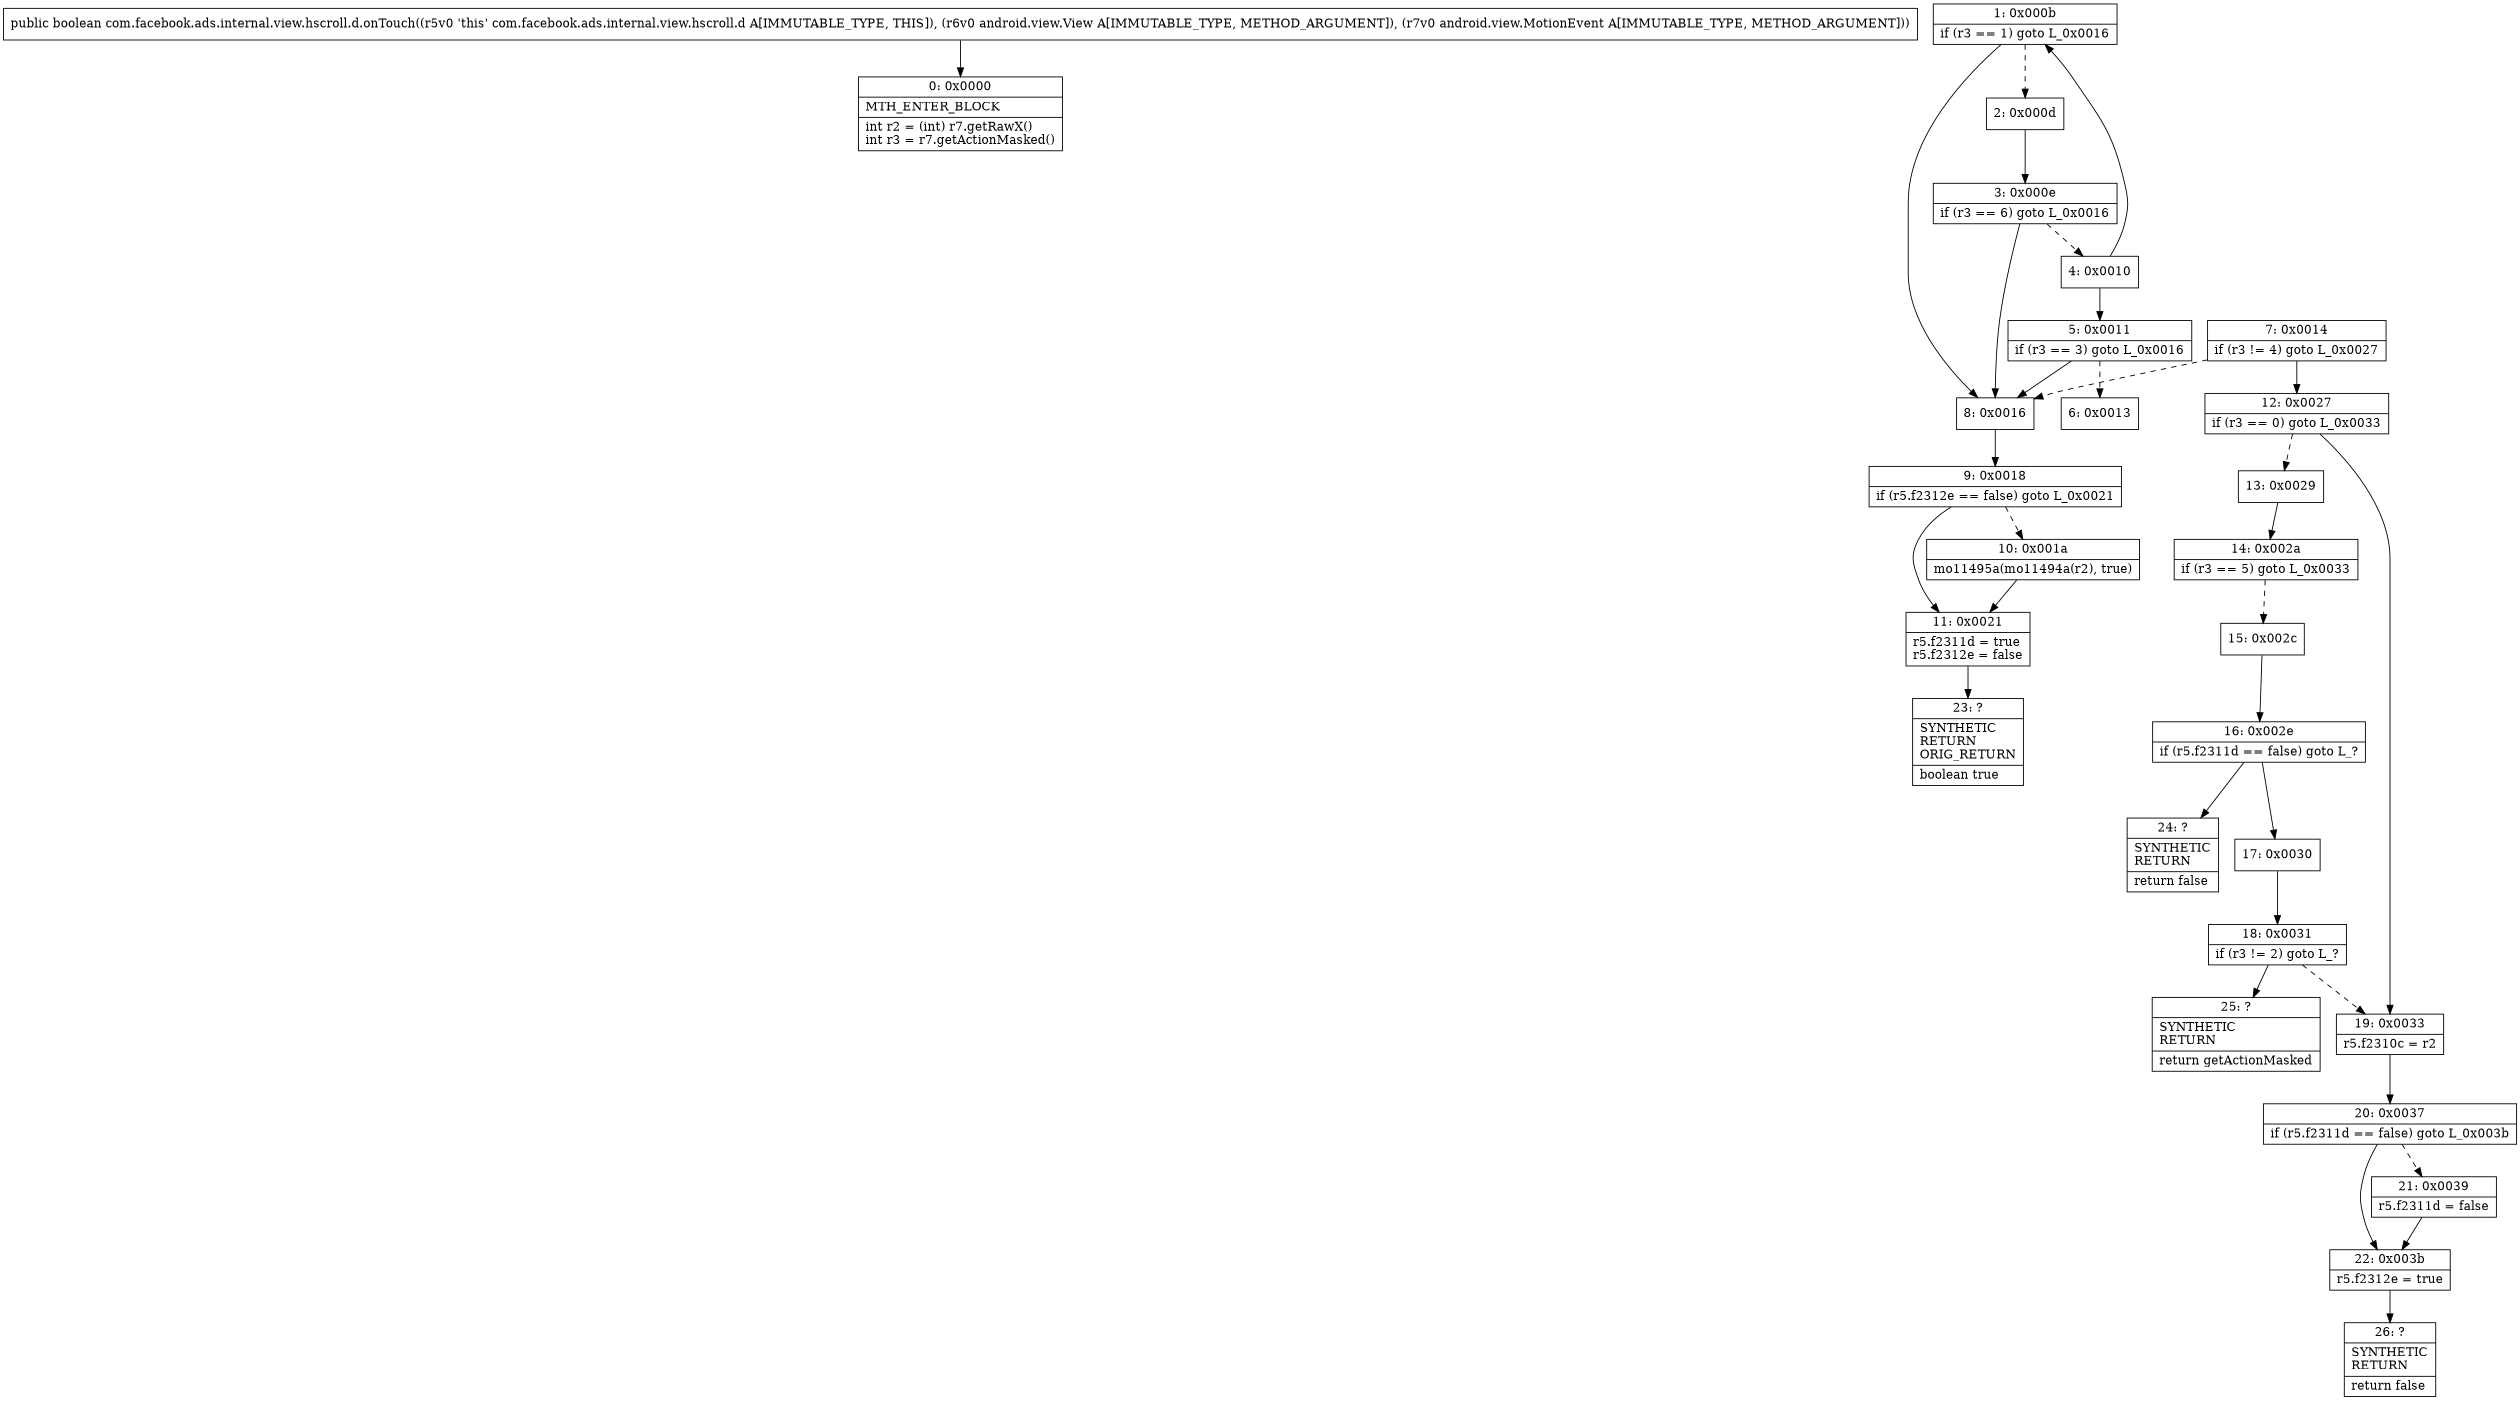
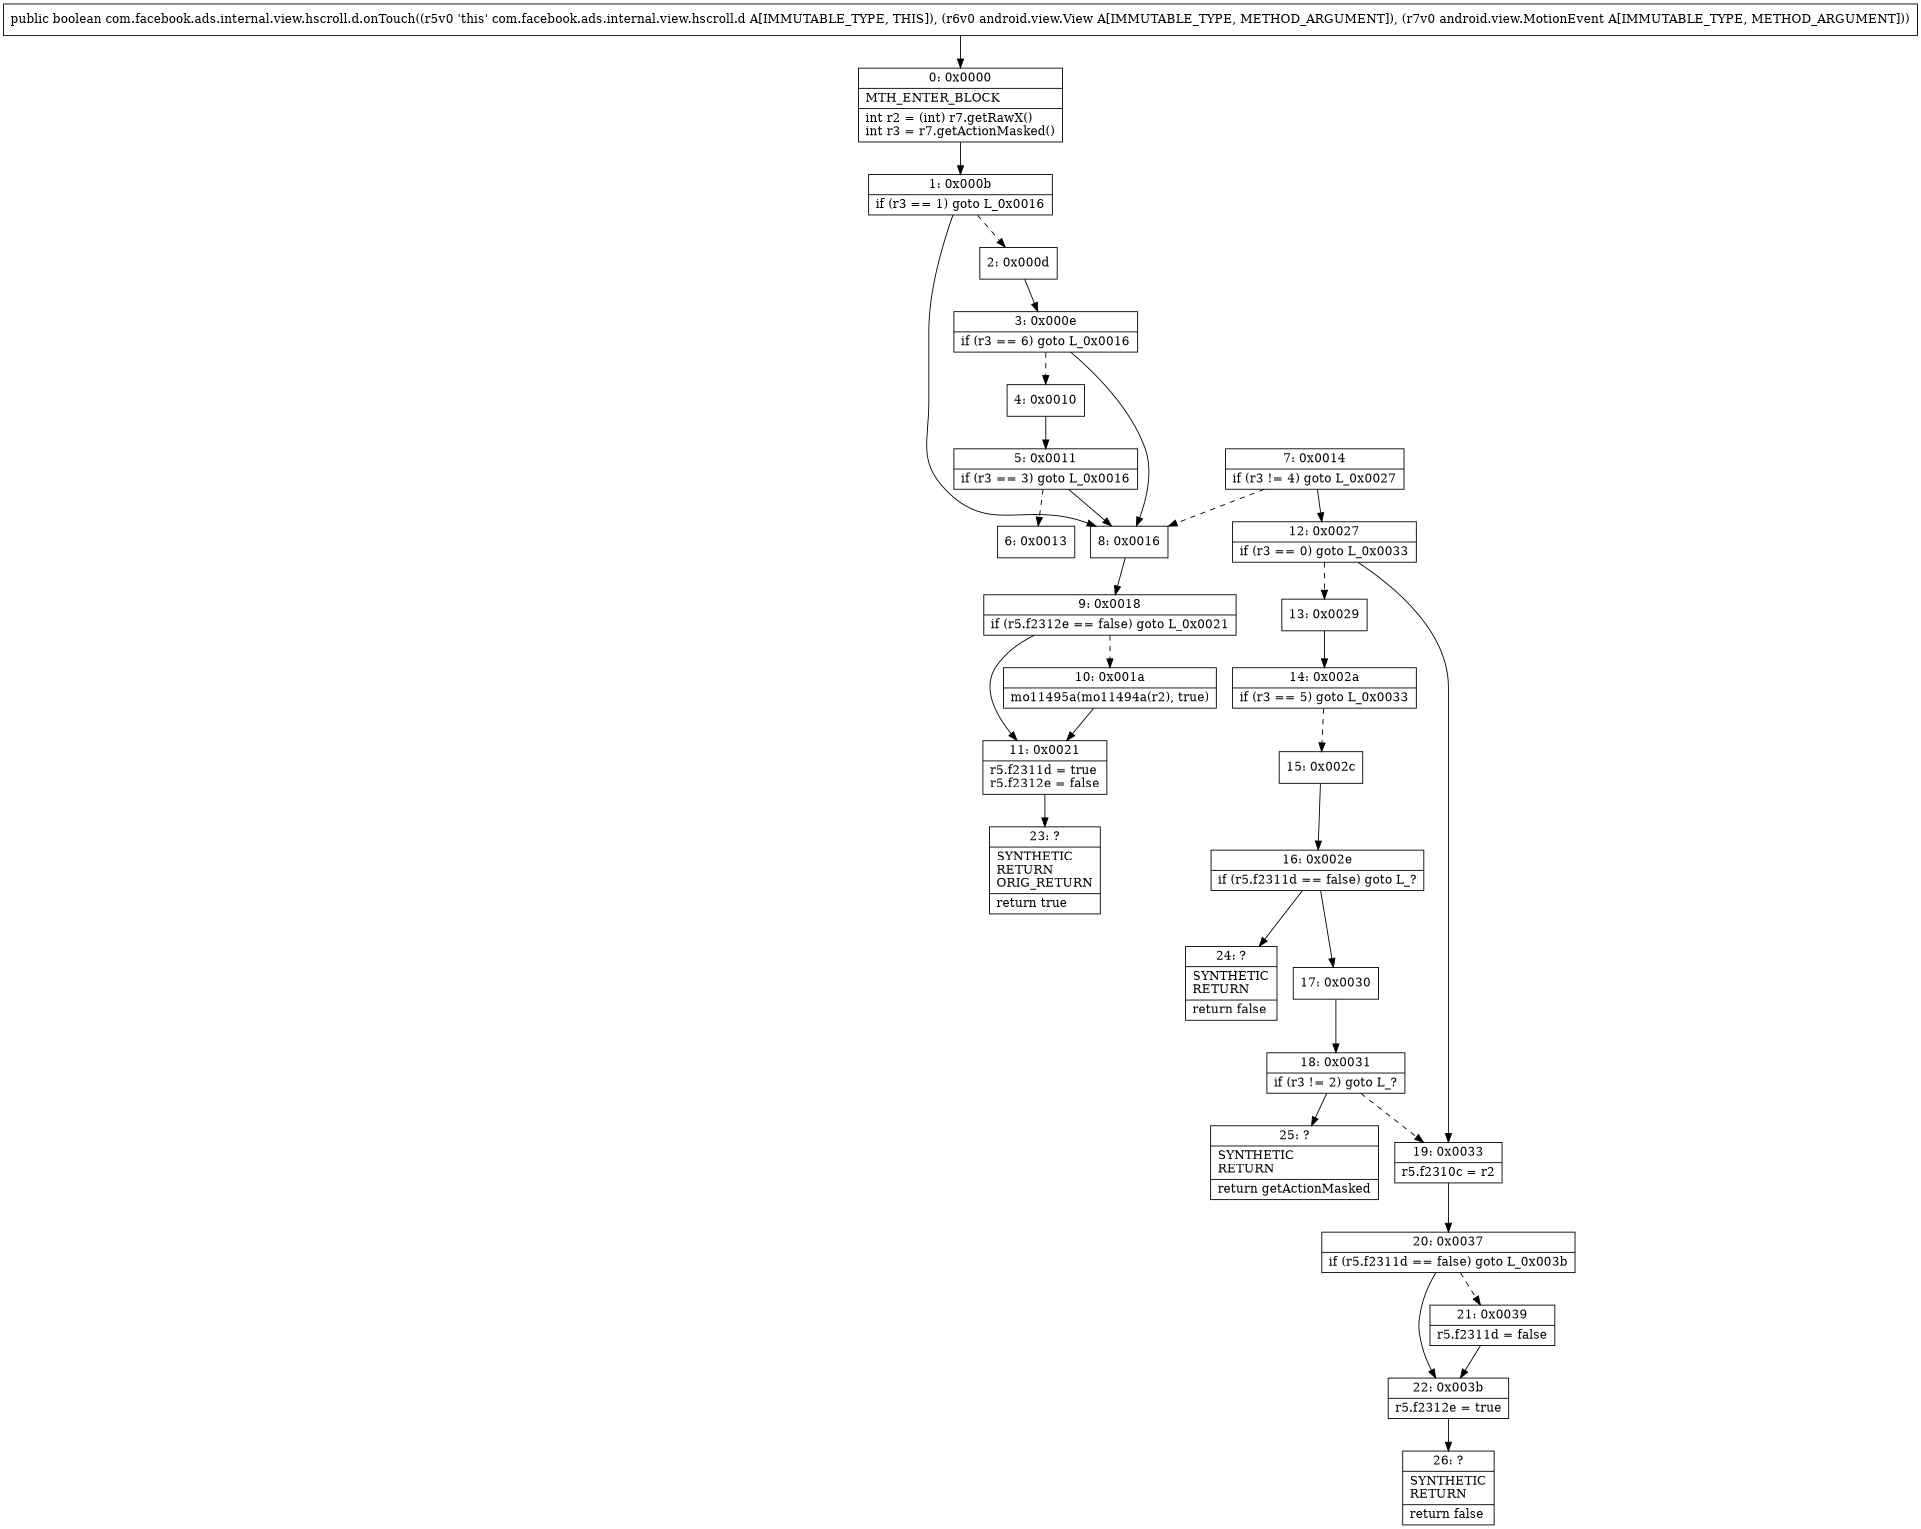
edge "4: 0x0010" -> "1: 0x000b": now "0: 0x0000" -> "1: 0x000b"
node "23: ?": text "boolean true" -> "return true"
